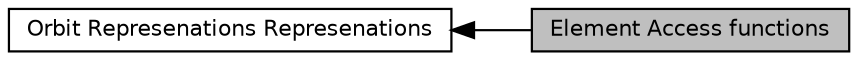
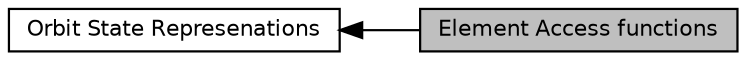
node "Orbit Represenations Represenations": label "Orbit Represenations Represenations" -> "Orbit State Represenations"
